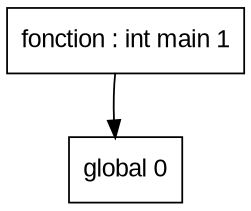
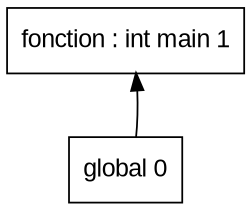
edge "fonction : int main 1" -> "global 0": reversed
